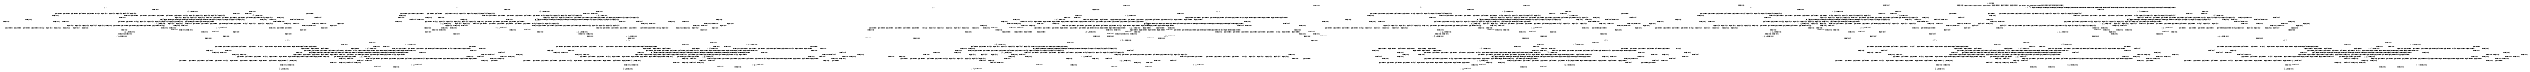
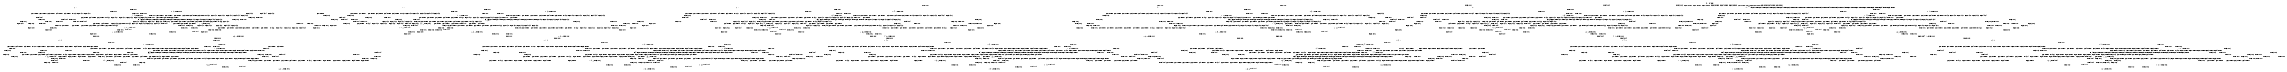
edge "68" -> "61": added, label "IINVITE_2 / O100_2"
edge "63" -> "56": now "63" -> "21"
edge "66" -> "59": removed, label "IINVITE_2 / O100_2"
edge "29" -> "58": now "29" -> "20"
